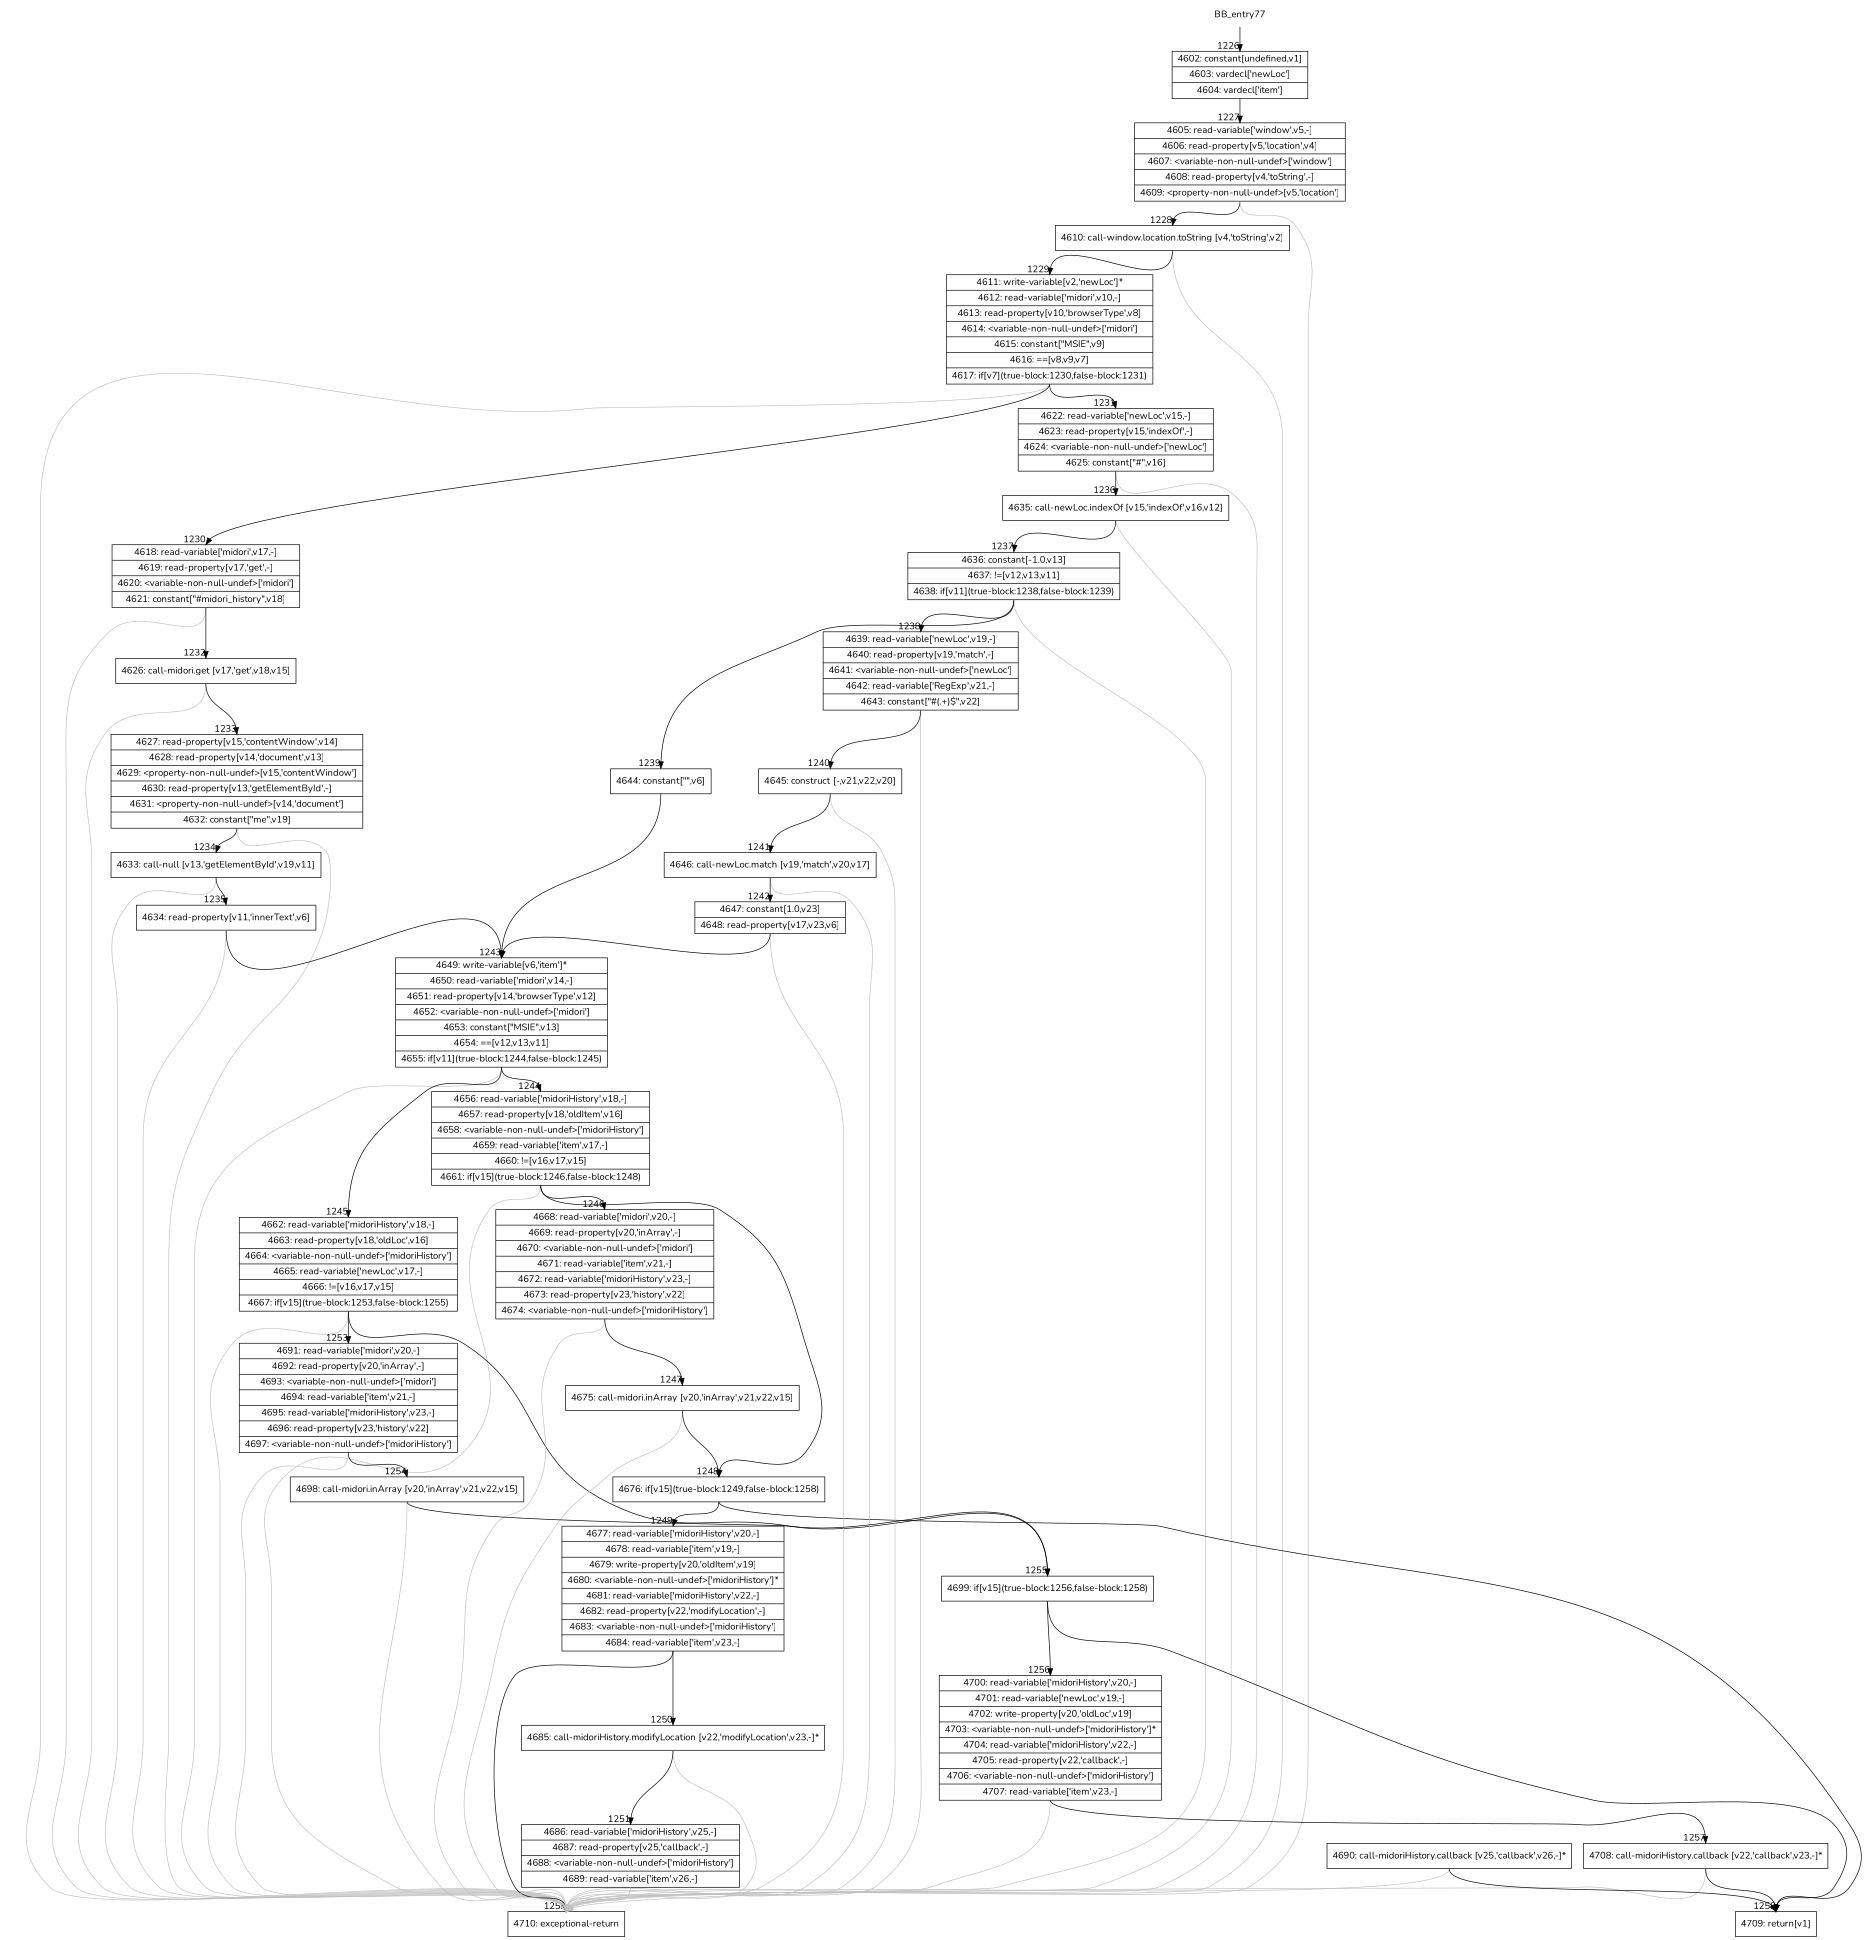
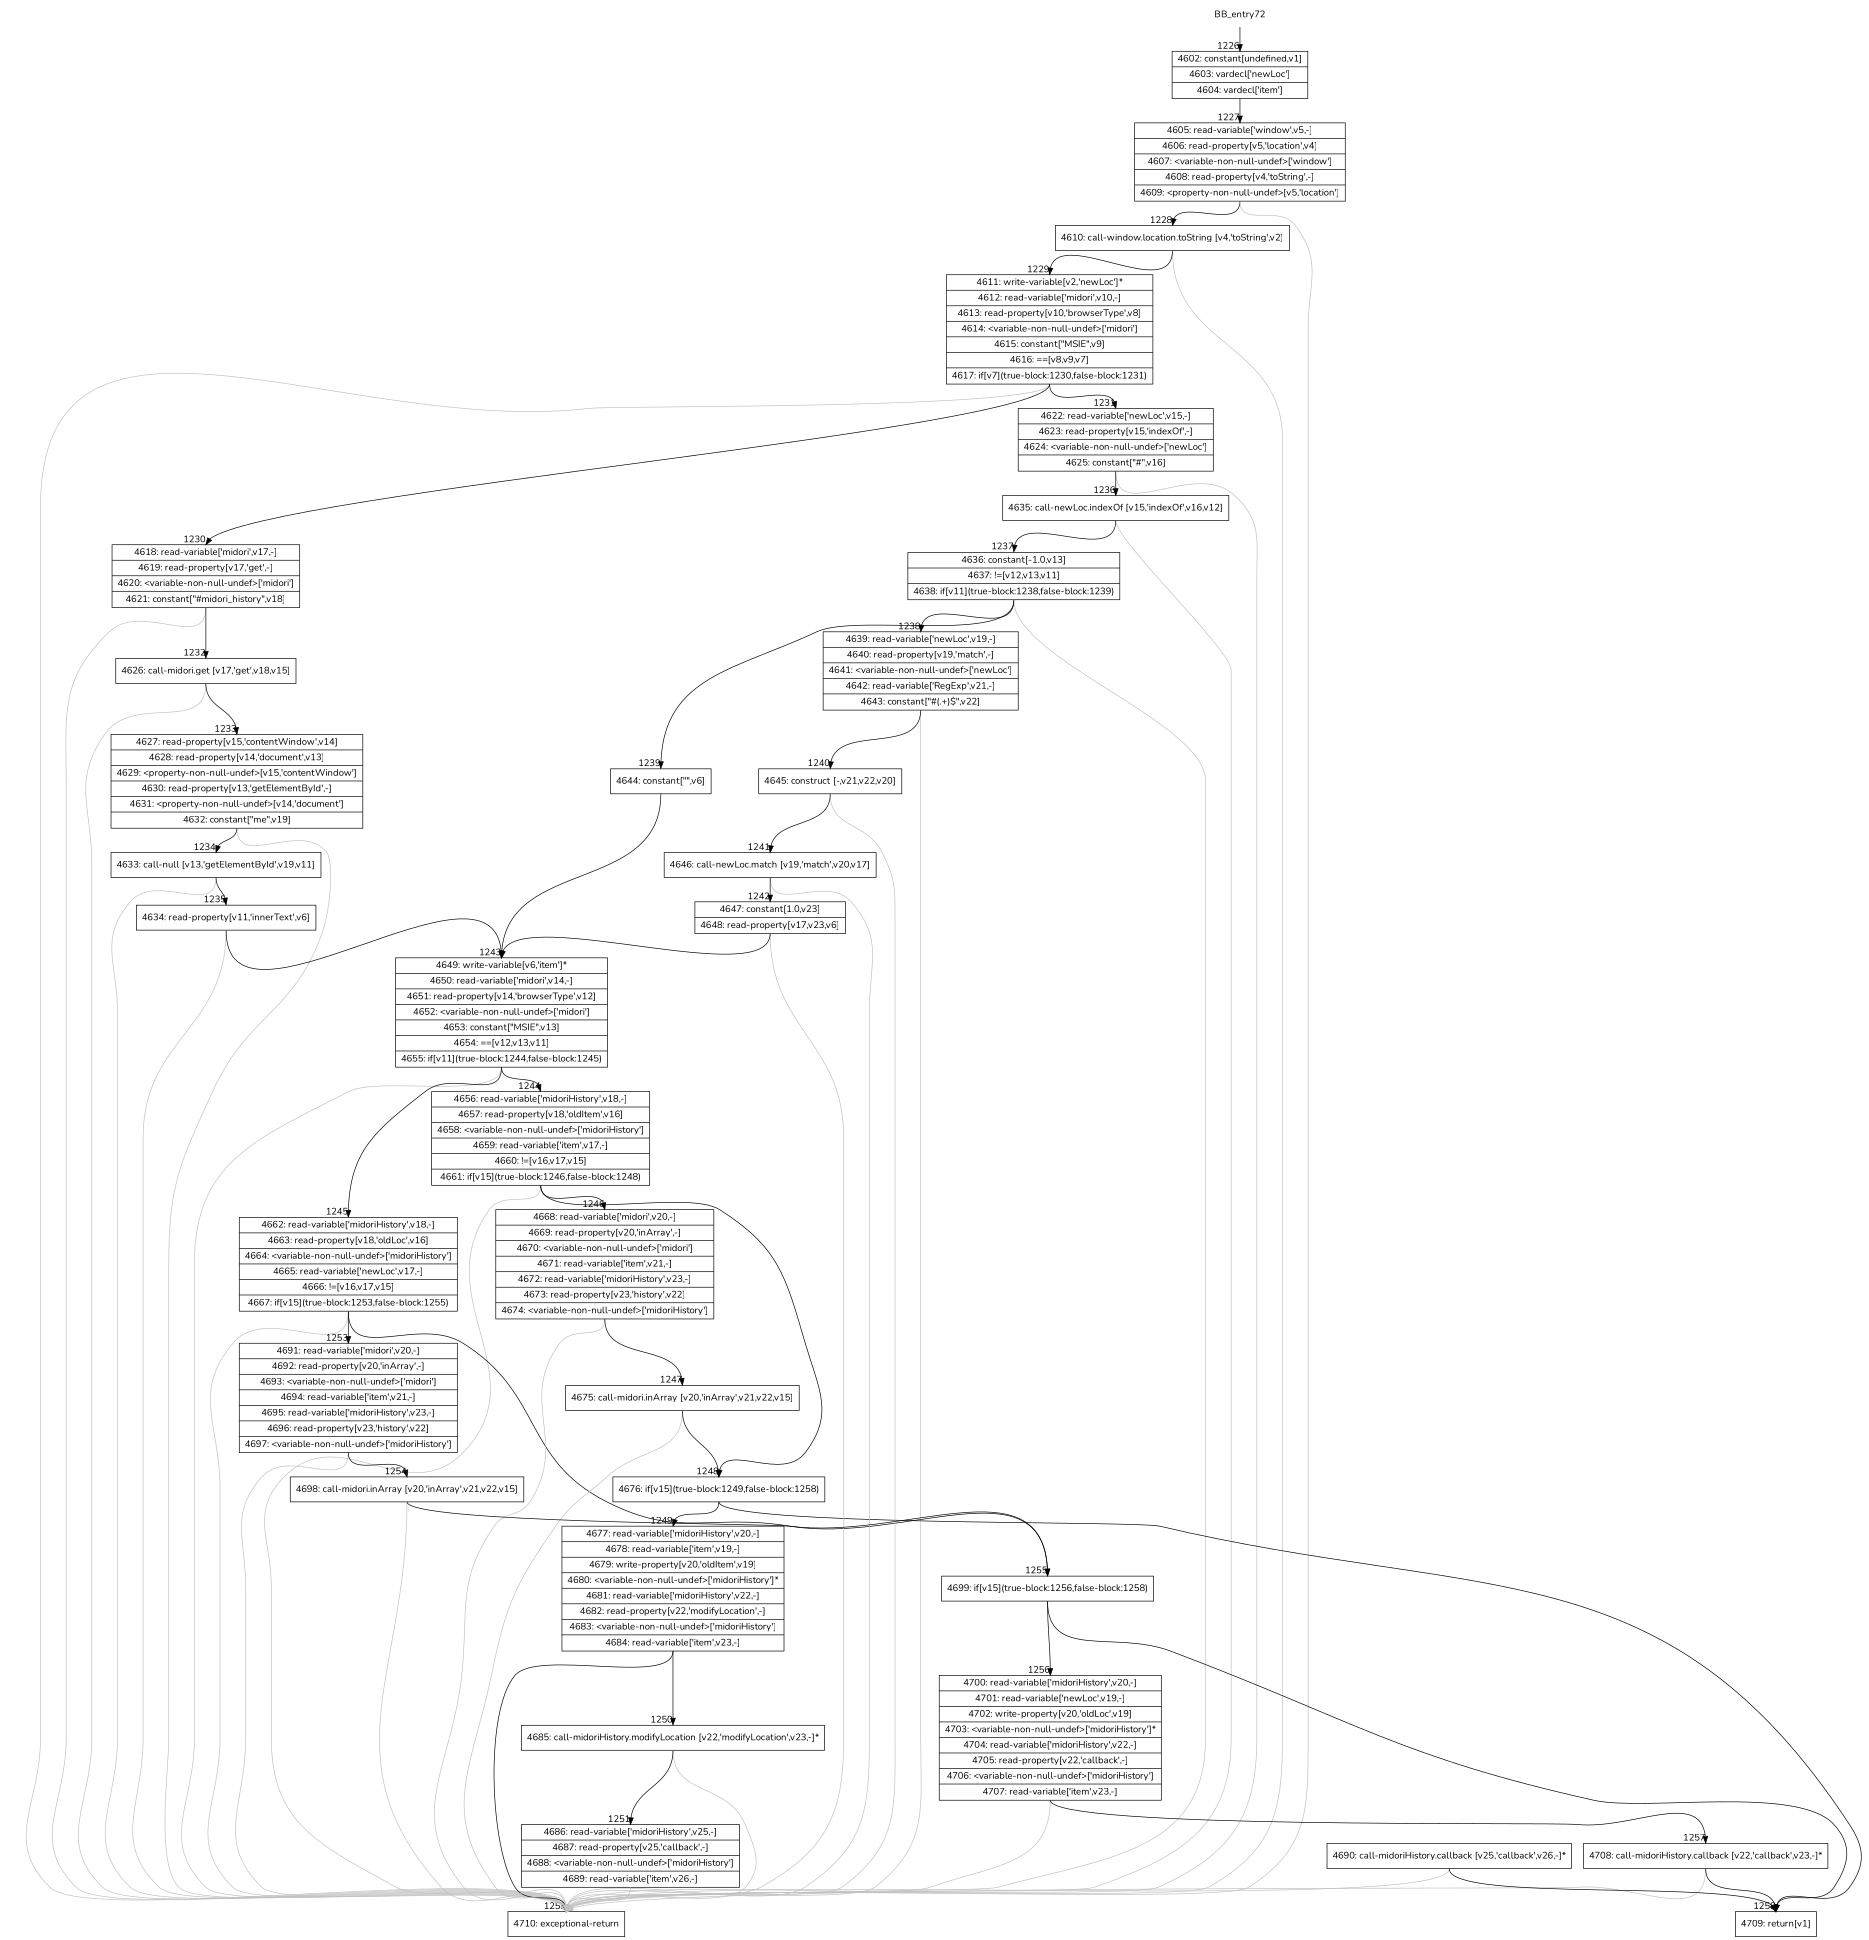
node "BB_entry77": label "BB_entry77" -> "BB_entry72"
